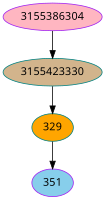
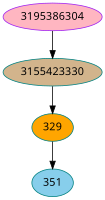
node "3155386304": label "3155386304" -> "3195386304"
node "351": color purple -> teal
